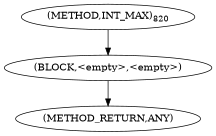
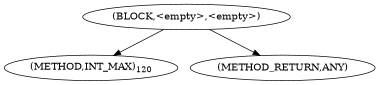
node "(METHOD,INT_MAX)": text "820" -> "120"
edge "(METHOD,INT_MAX)" -> "(BLOCK,<empty>,<empty>)": reversed
